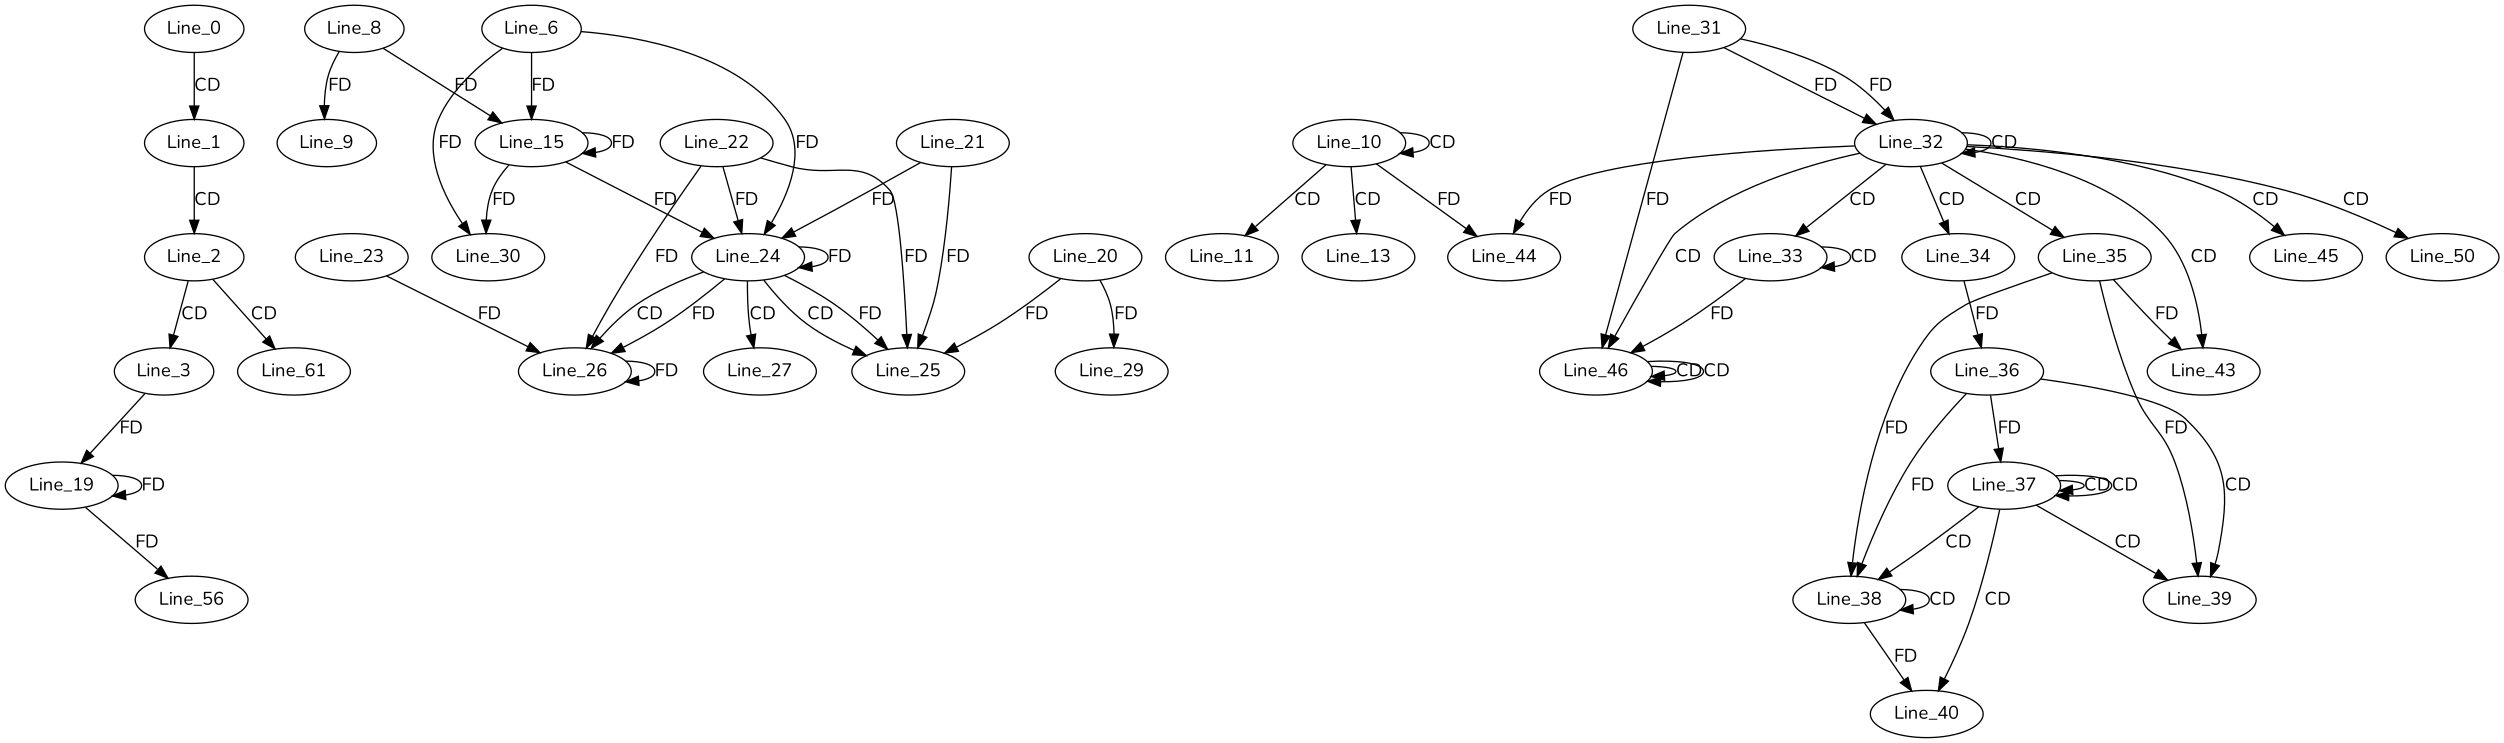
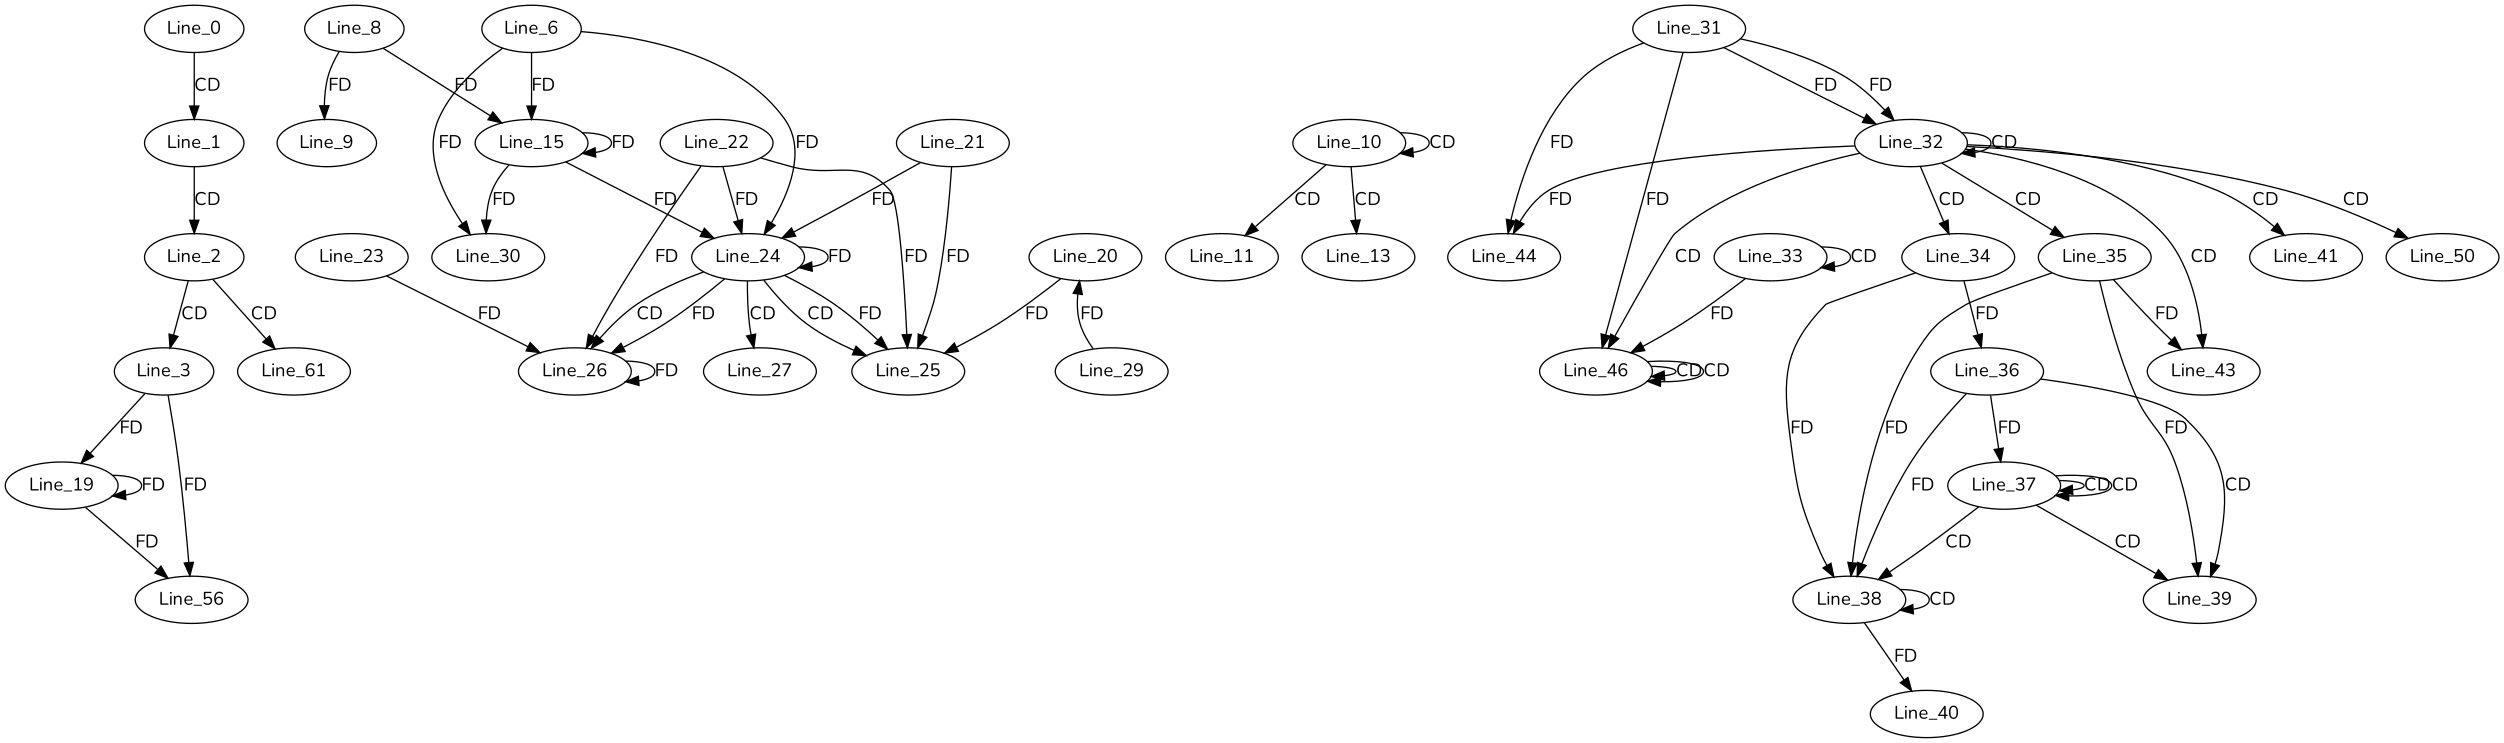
edge "Line_10" -> "Line_44": now "Line_31" -> "Line_44"
edge "Line_32" -> "Line_33": removed, label "CD"
node "Line_45": label "Line_45" -> "Line_41"
edge "Line_20" -> "Line_29": reversed
edge "Line_34" -> "Line_38": added, label "FD"
edge "Line_3" -> "Line_56": added, label "FD"
edge "Line_37" -> "Line_40": removed, label "CD"
